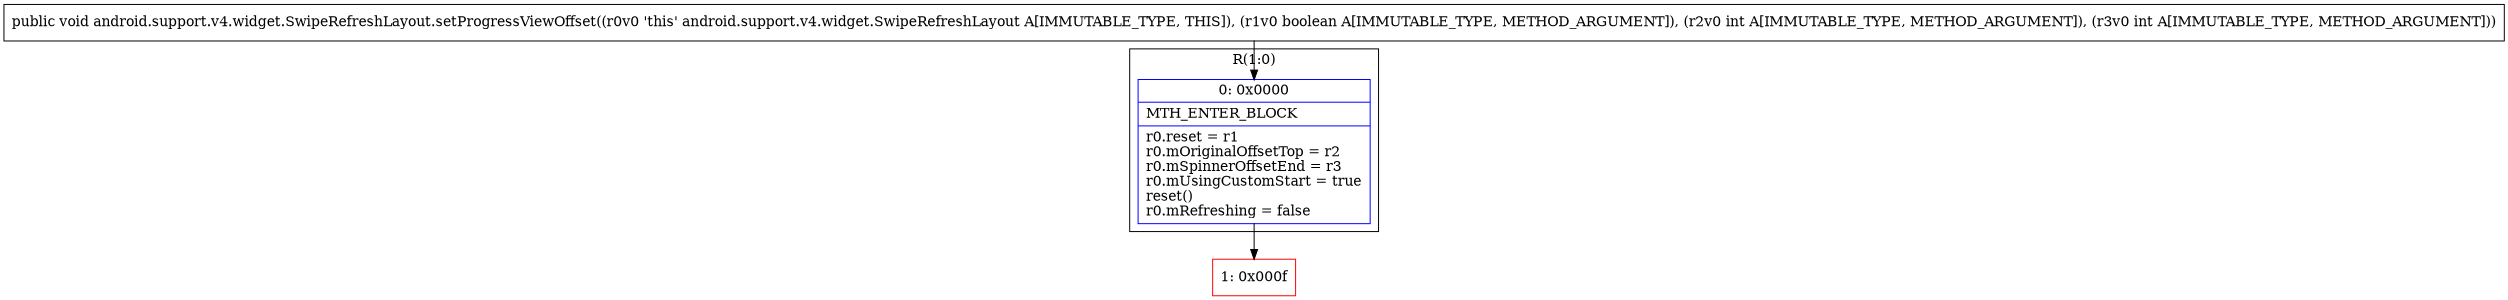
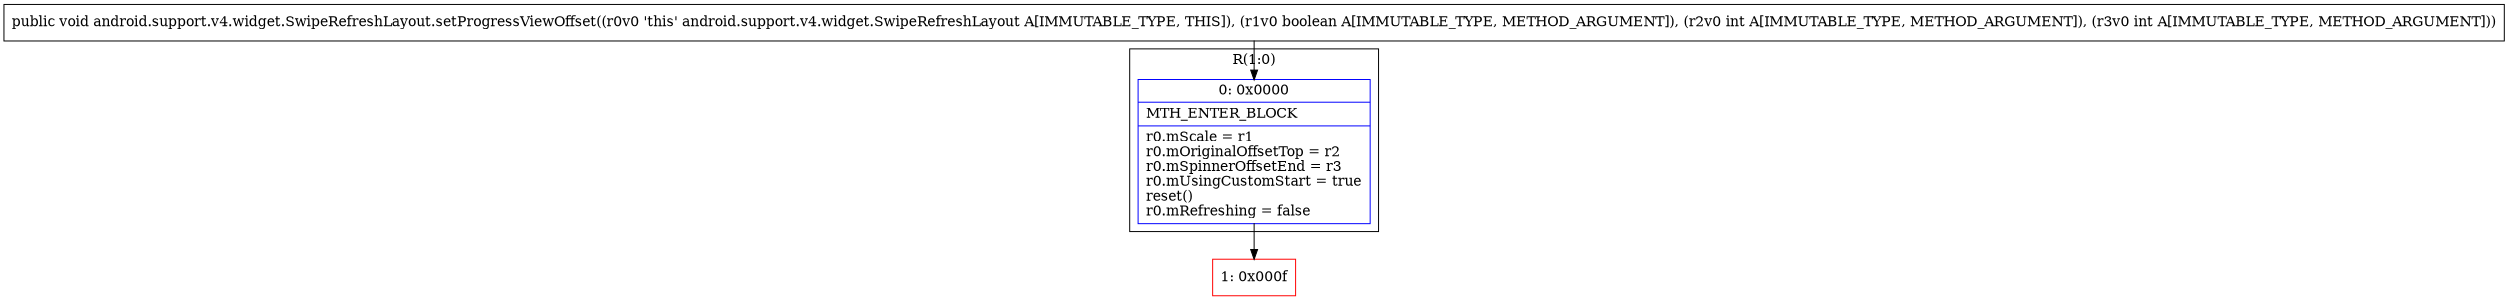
node "0: 0x0000": text "r0.reset = r1" -> "r0.mScale = r1"
